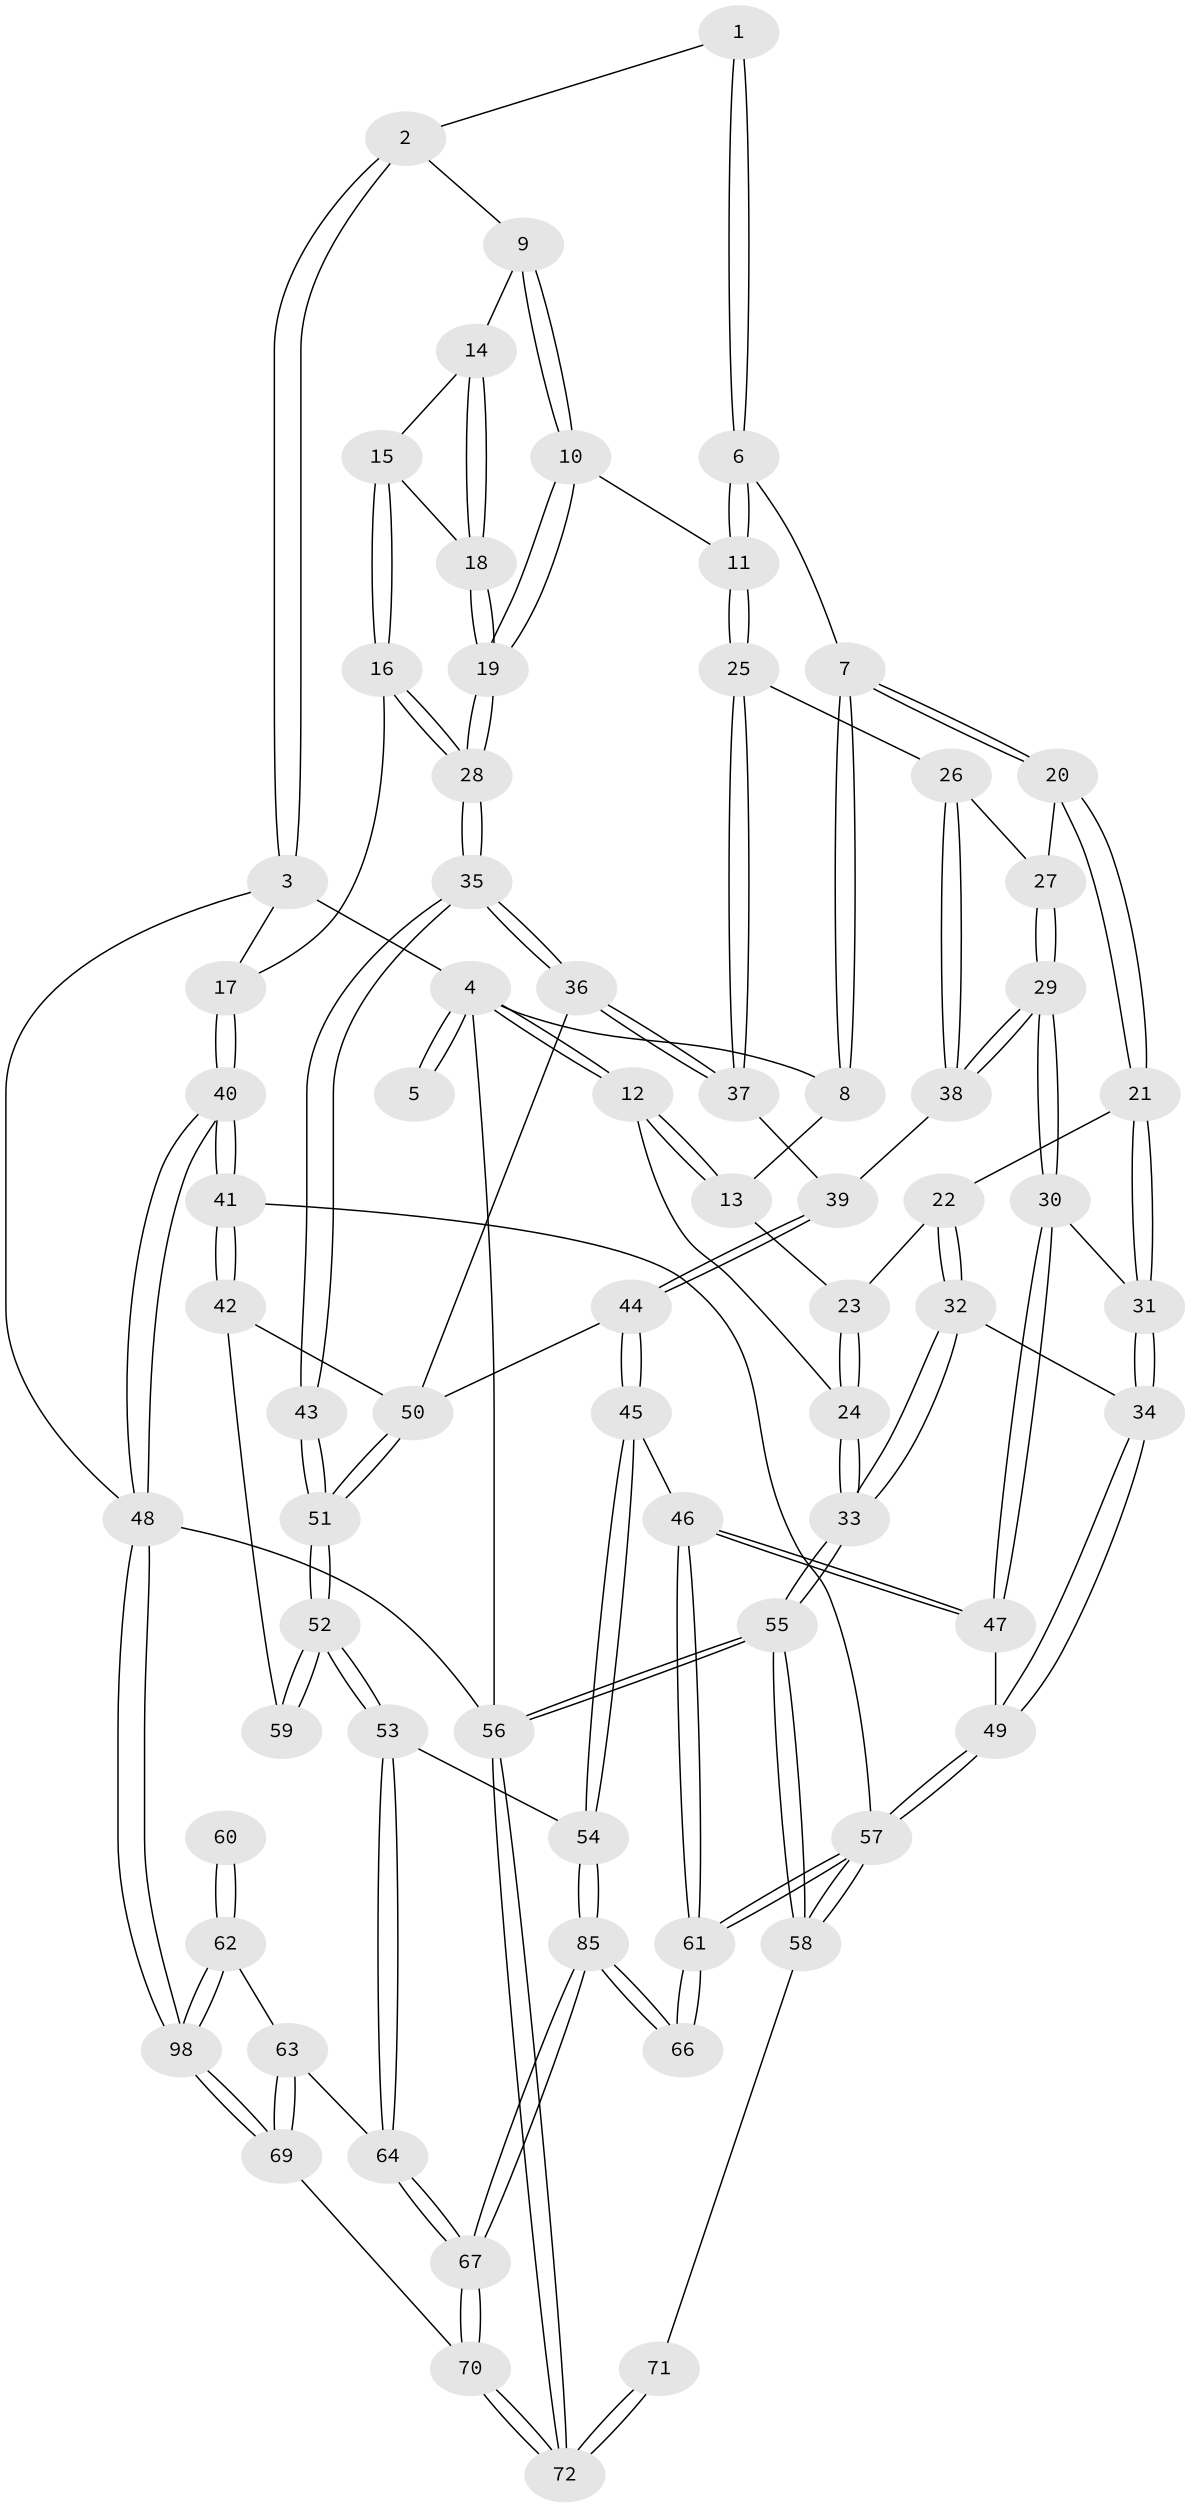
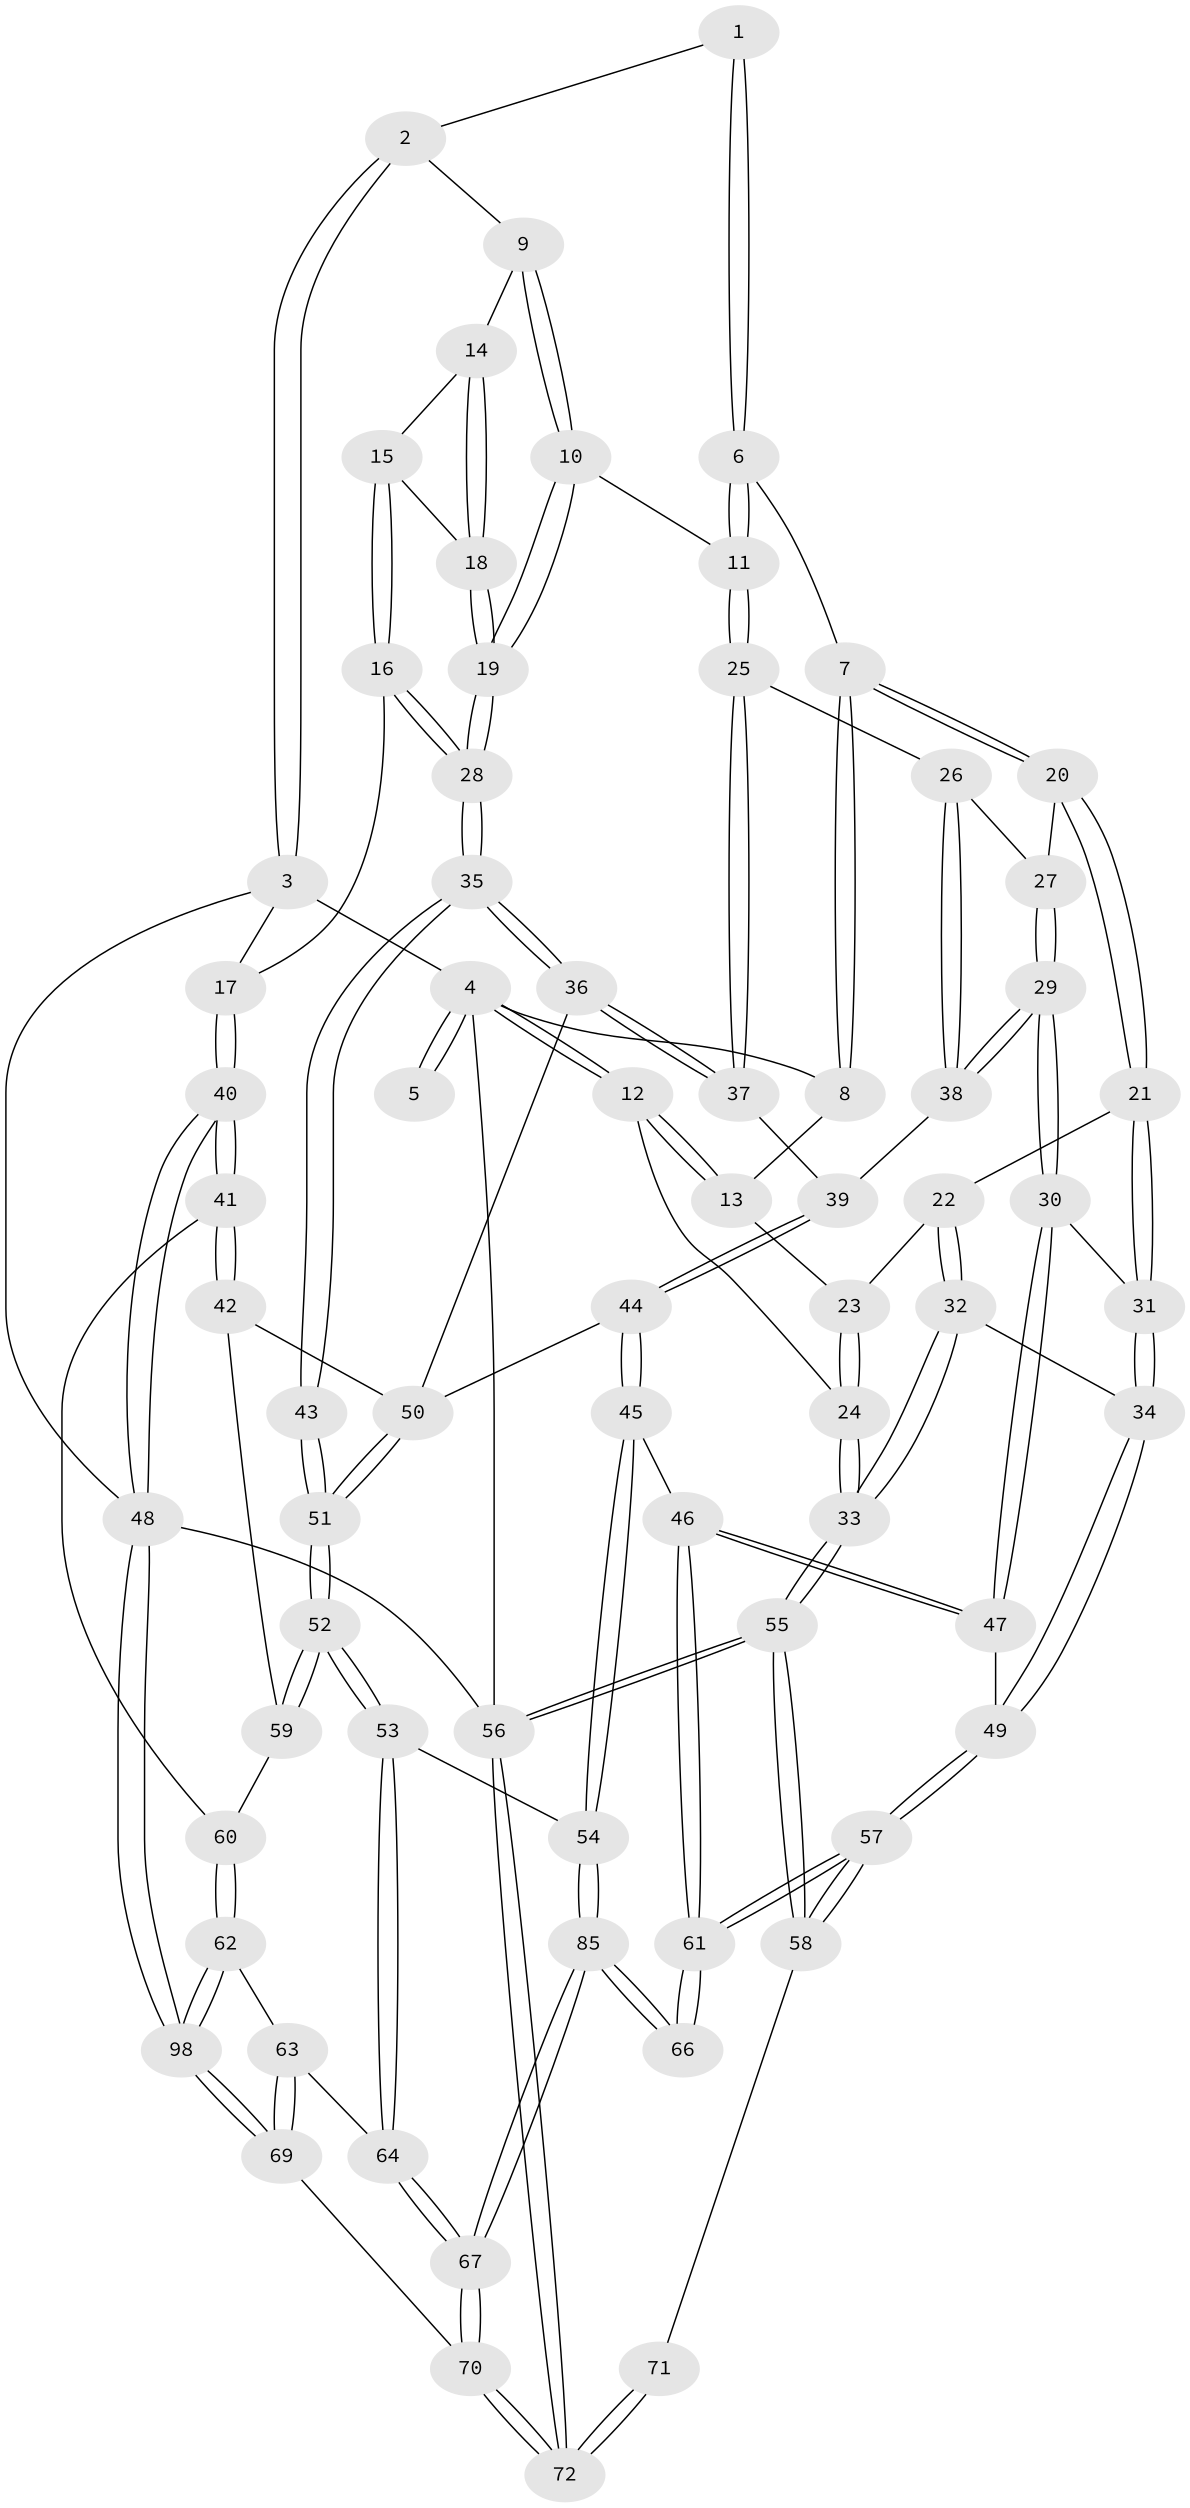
edge "41" -- "57": now "41" -- "60"
edge "59" -- "60": added
